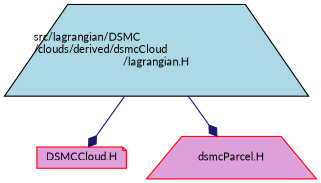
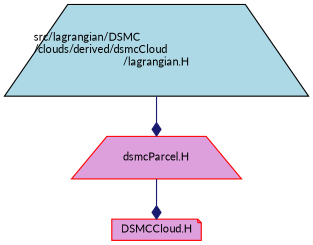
edge "src/lagrangian/DSMC /clouds/derived/dsmcCloud /lagrangian.H" -> "DSMCCloud.H": now "dsmcParcel.H" -> "DSMCCloud.H"
